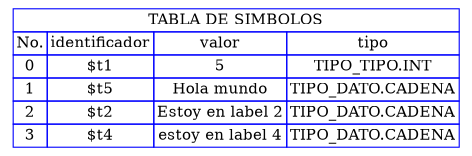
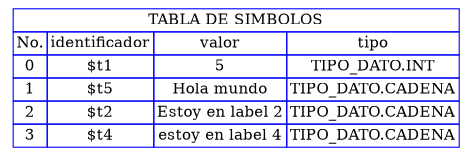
node "TABLA DE SIMBOLOS": text "TIPO_TIPO.INT" -> "TIPO_DATO.INT"
